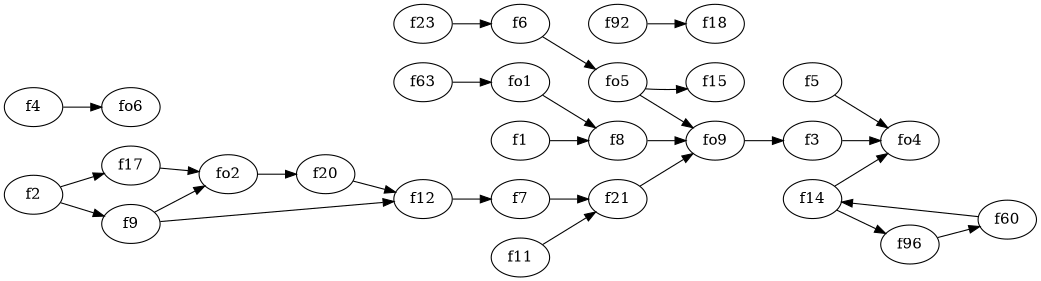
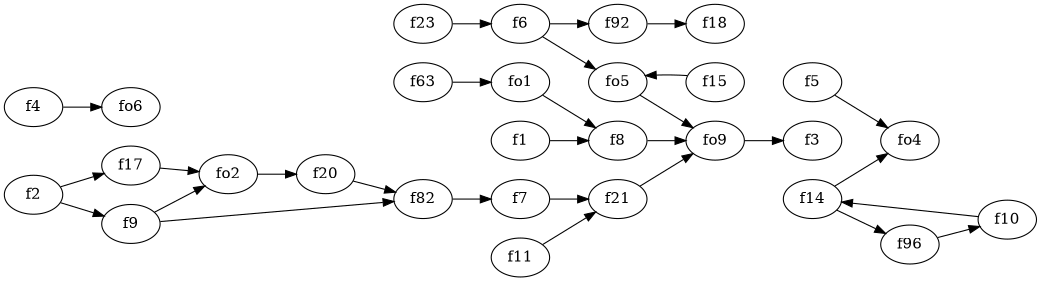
edge "f6" -> "f92": added
edge "fo5" -> "f15": reversed
edge "f3" -> "fo4": removed
node "f12": label "f12" -> "f82"
node "f60": label "f60" -> "f10"
